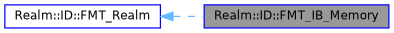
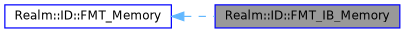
node "Realm::ID::FMT_Realm": label "Realm::ID::FMT_Realm" -> "Realm::ID::FMT_Memory"
